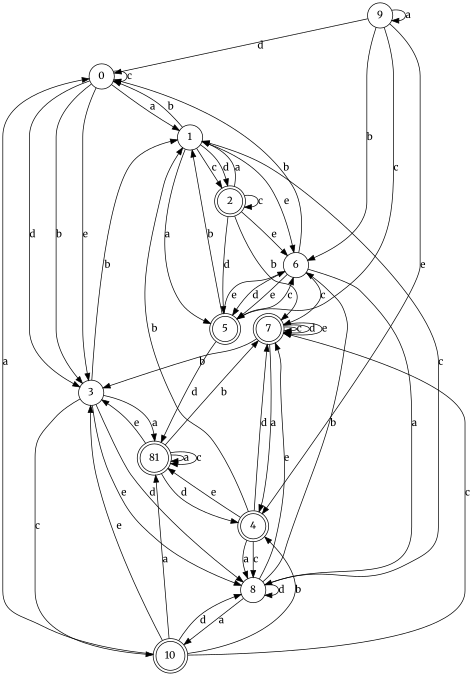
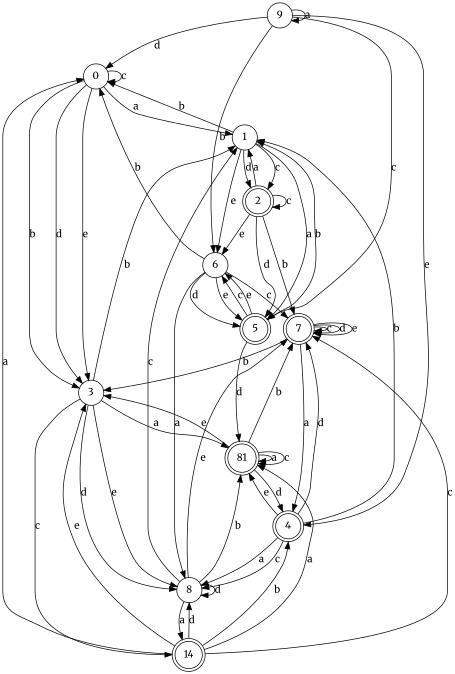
edge "8" -> "6": now "8" -> "81"
node "10": label "10" -> "14"
